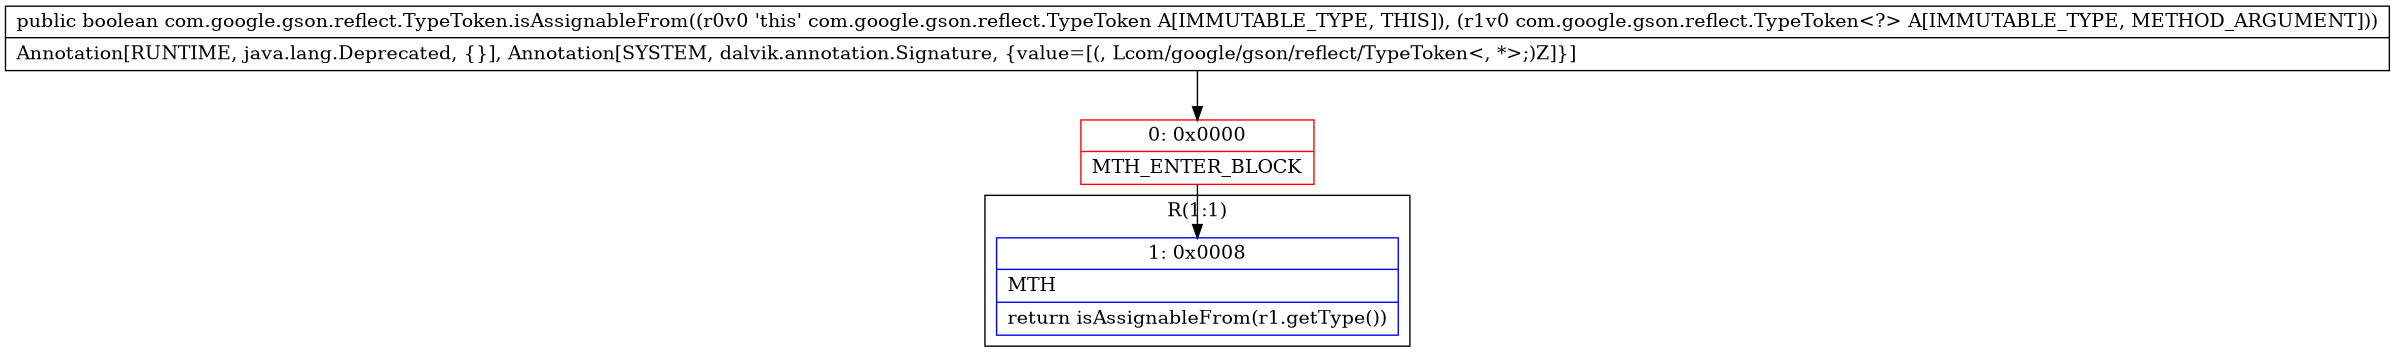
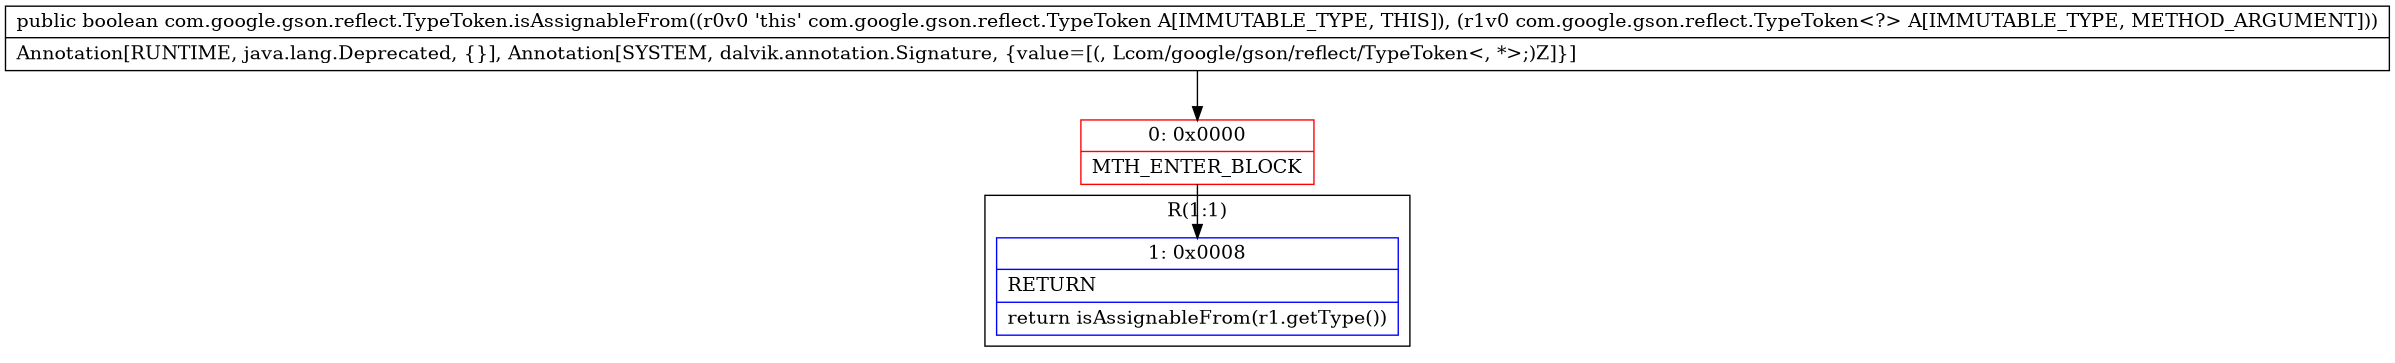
node "1: 0x0008": text "MTH" -> "RETURN"
